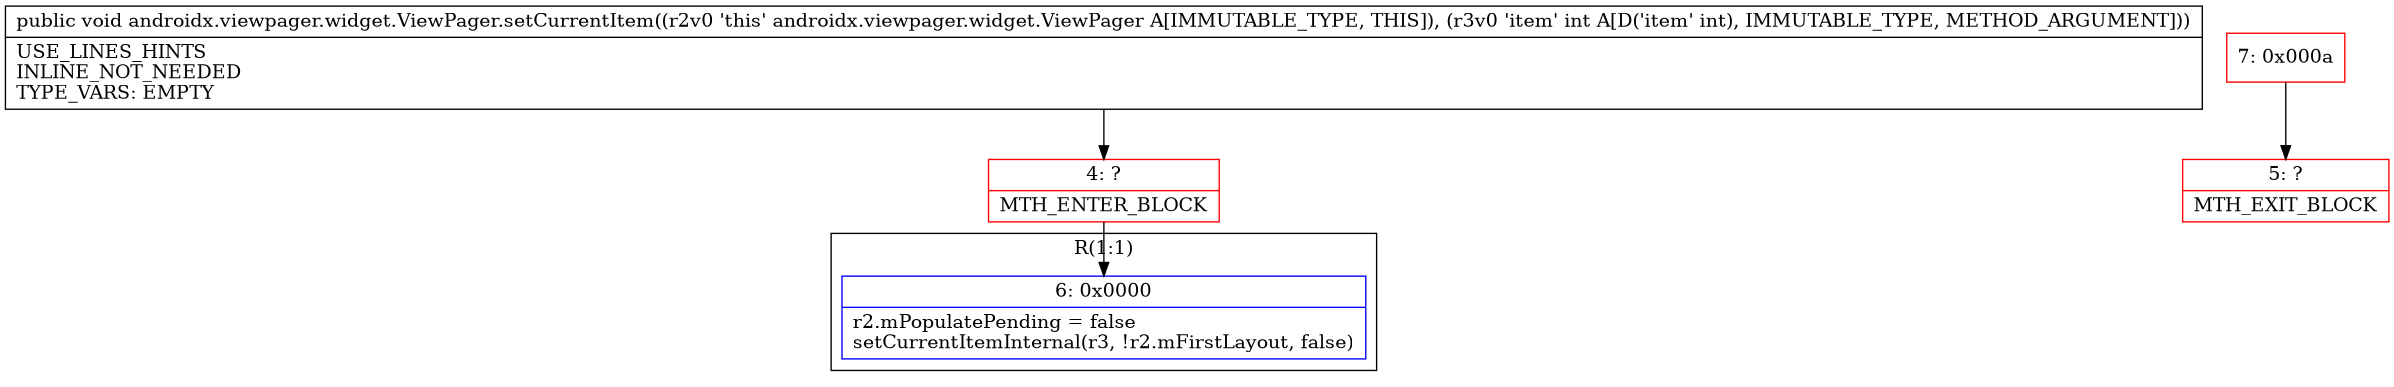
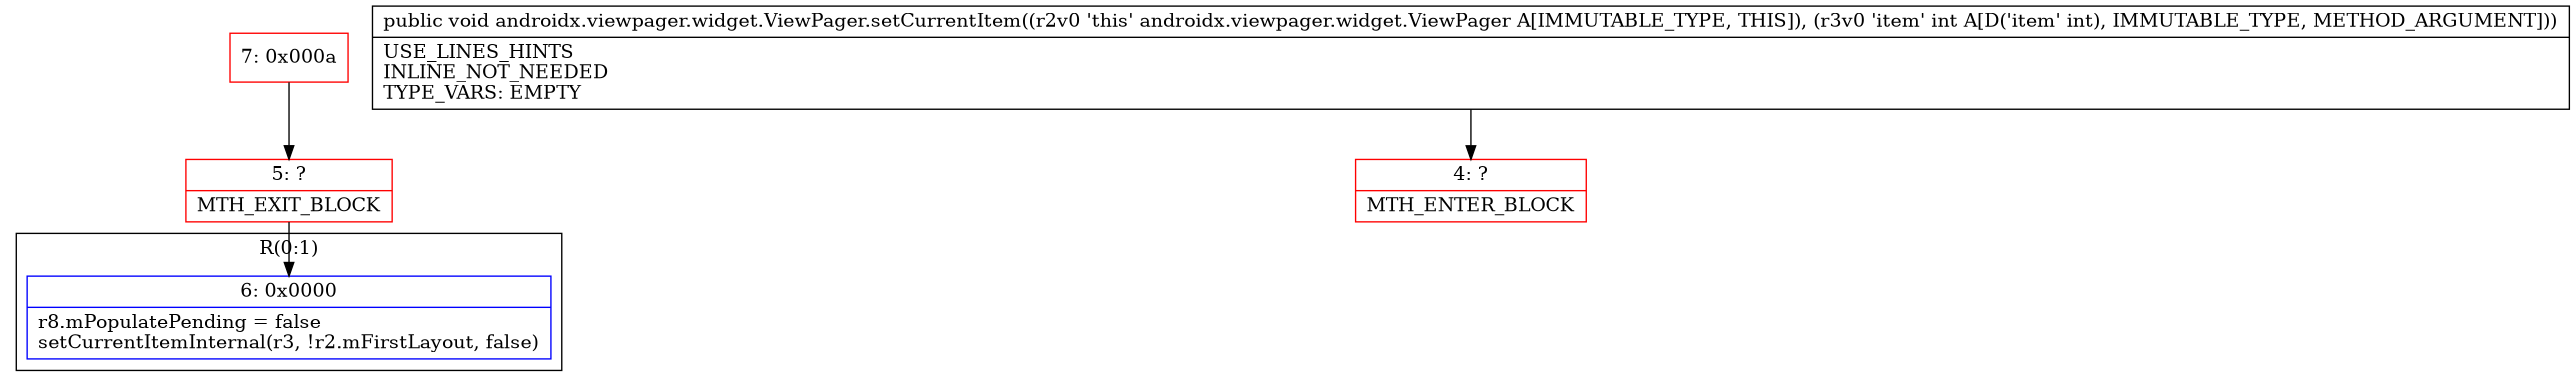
edge "4: ?" -> "6: 0x0000": now "5: ?" -> "6: 0x0000"
cluster "R(1:1)": label "R(1:1)" -> "R(0:1)"
node "6: 0x0000": text "r2.mPopulatePending = false" -> "r8.mPopulatePending = false"
